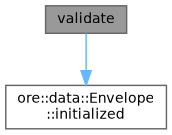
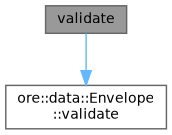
node "ore::data::Envelope ::initialized": label "ore::data::Envelope ::initialized" -> "ore::data::Envelope ::validate"
